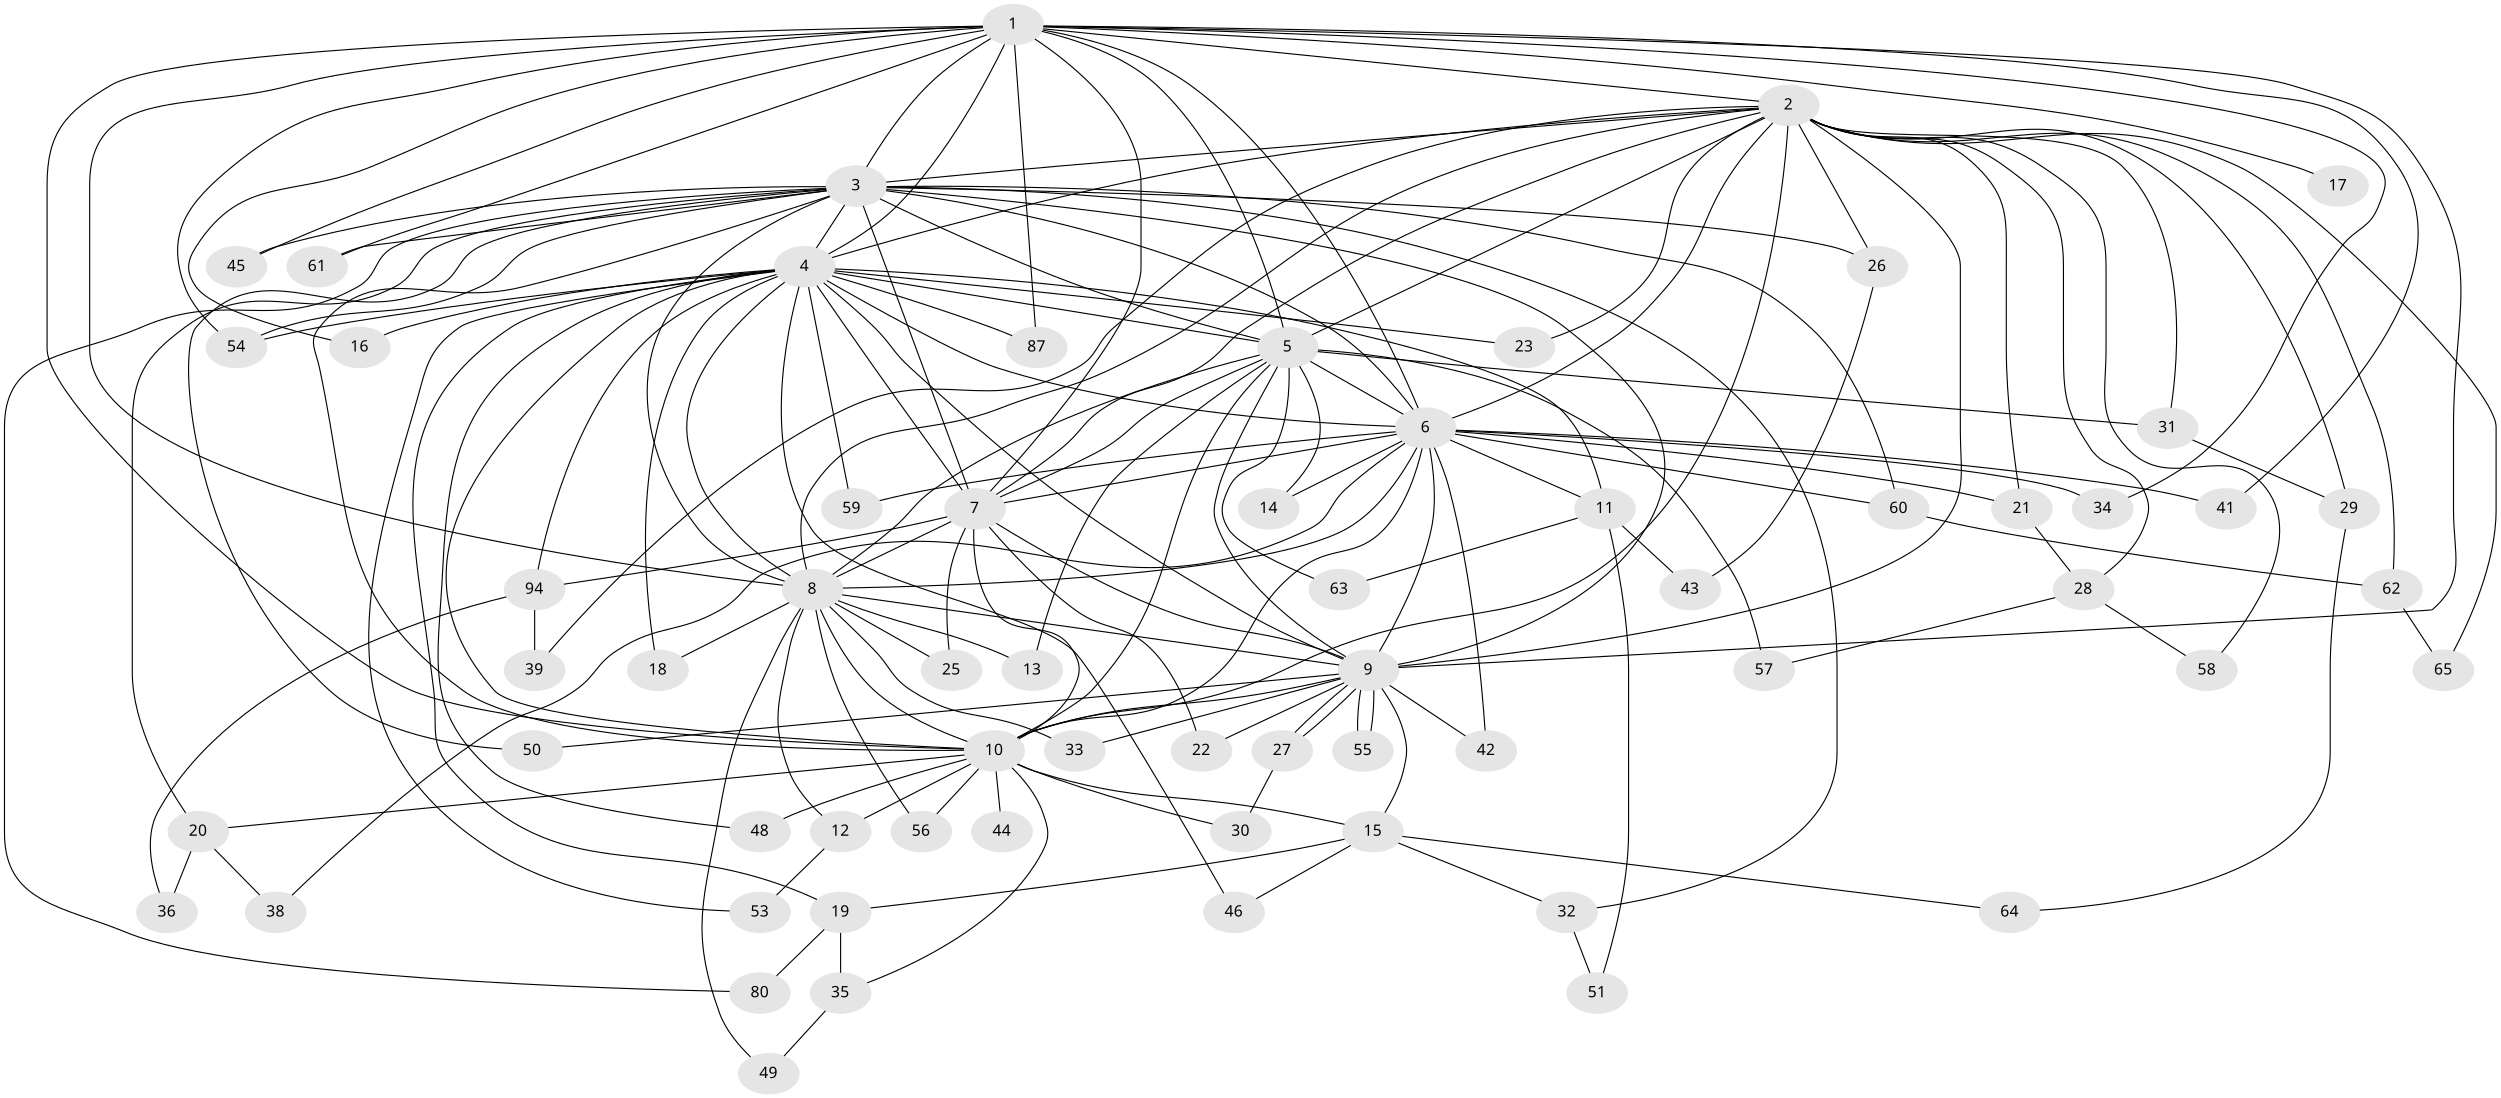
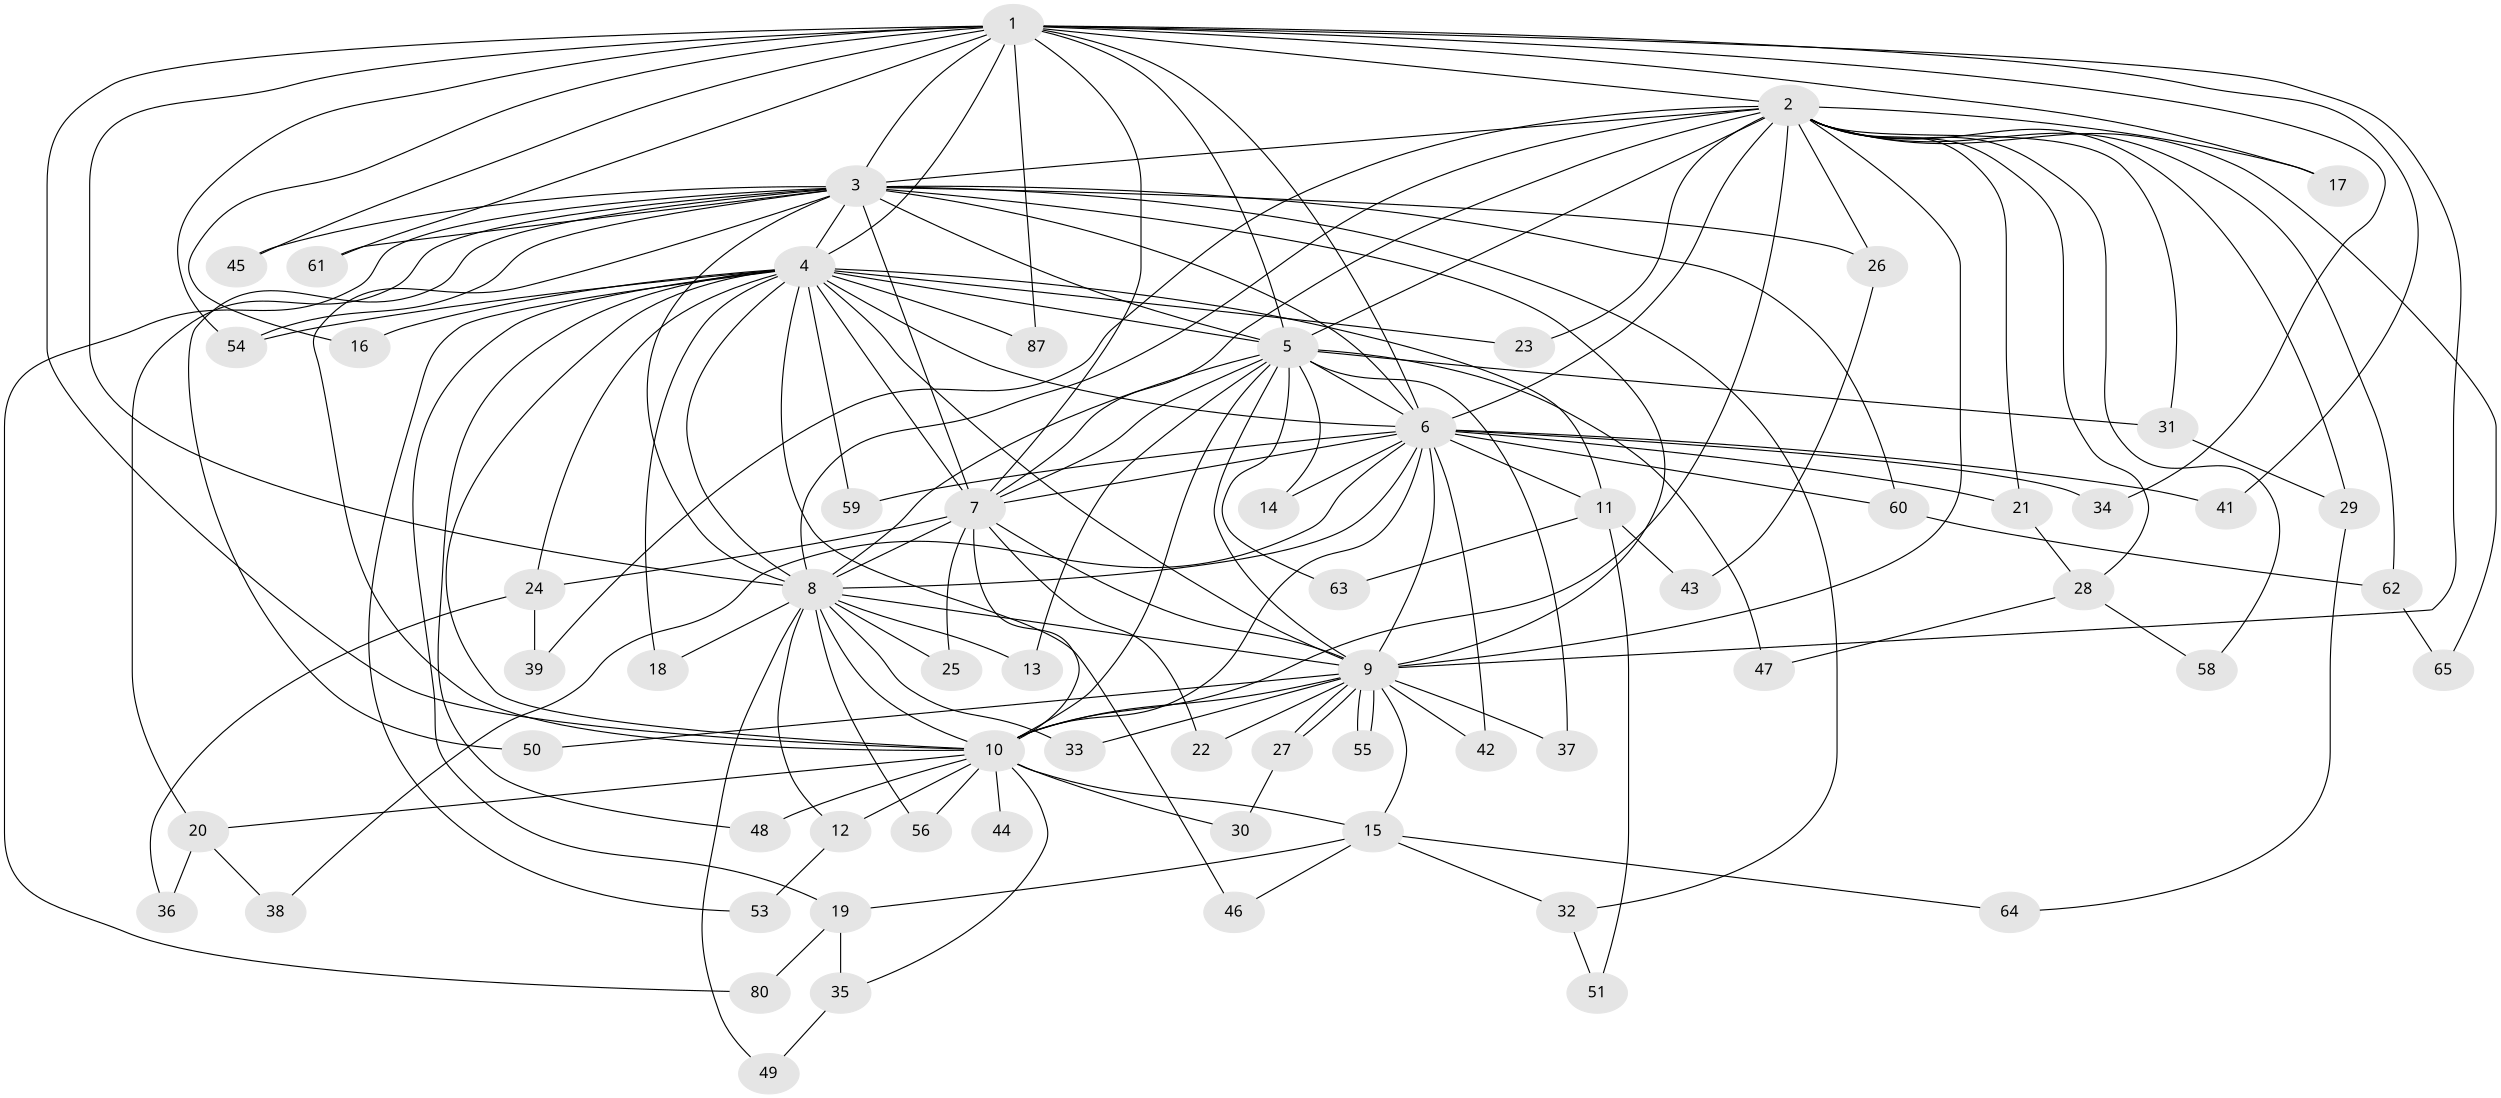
edge "2" -- "4": now "2" -- "17"
node "94": label "94" -> "24"
node "57": label "57" -> "47"
node "37": added
